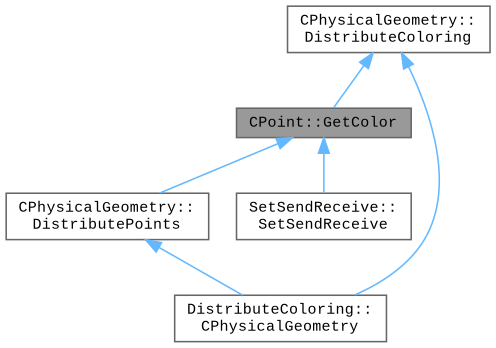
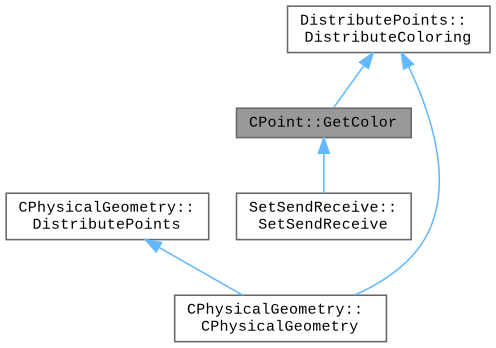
node "CPhysicalGeometry:: DistributeColoring": label "CPhysicalGeometry:: DistributeColoring" -> "DistributePoints:: DistributeColoring"
edge "CPhysicalGeometry:: DistributePoints" -> "CPoint::GetColor": removed
node "DistributeColoring:: CPhysicalGeometry": label "DistributeColoring:: CPhysicalGeometry" -> "CPhysicalGeometry:: CPhysicalGeometry"
